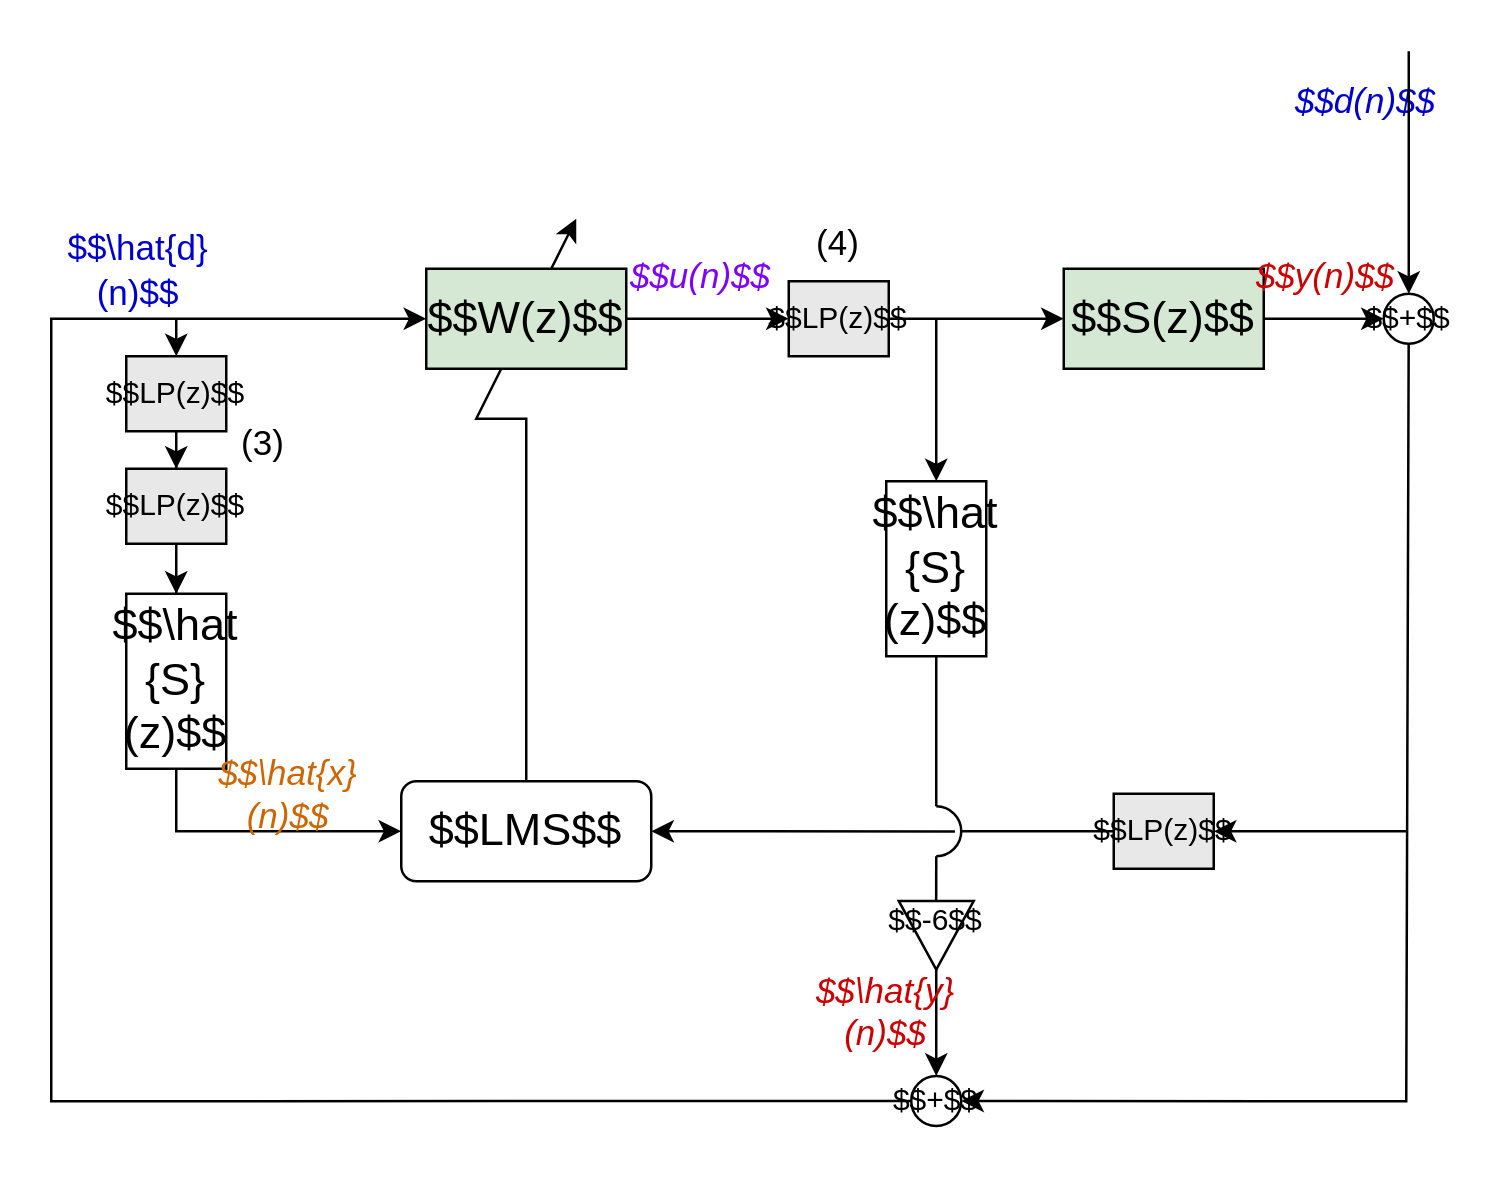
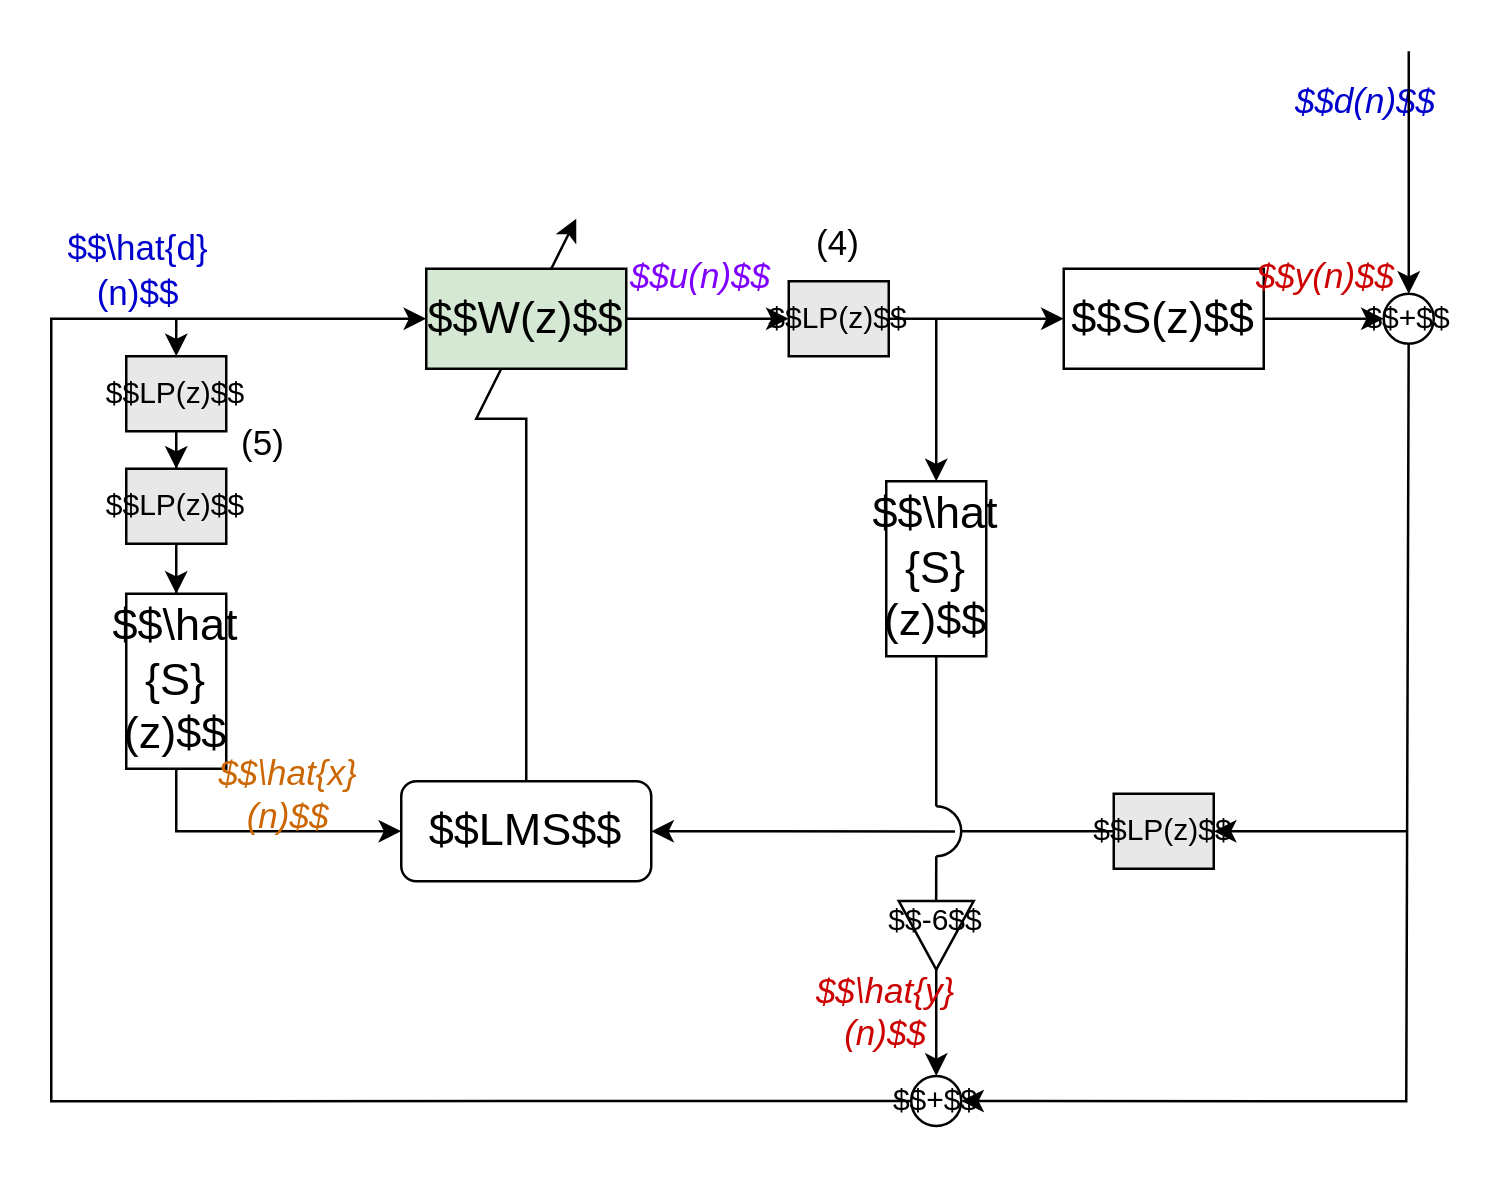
node "$$S(z)$$": fillcolor #d5e8d4 -> #ffffff
node "(3)": label "(3)" -> "(5)"
